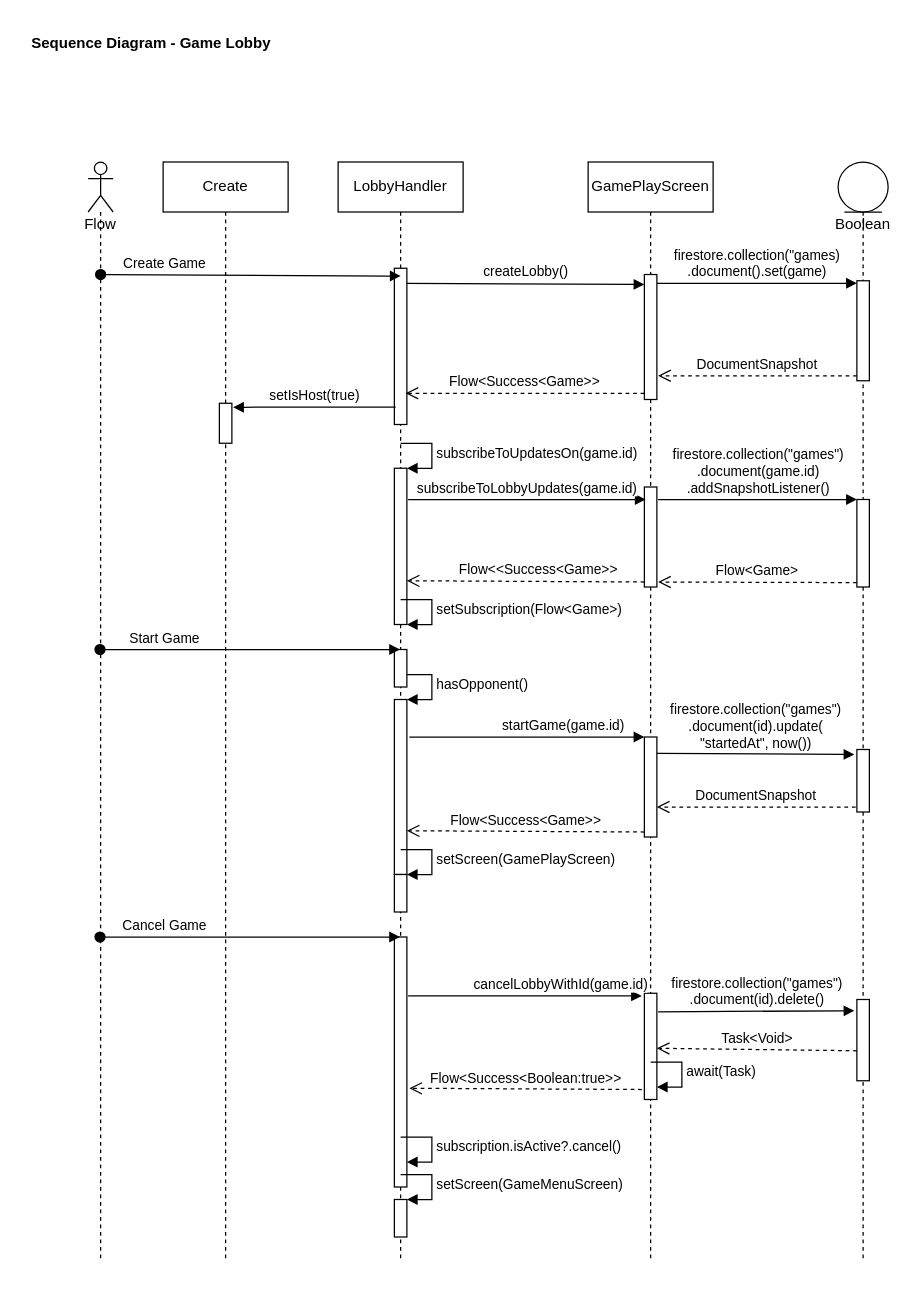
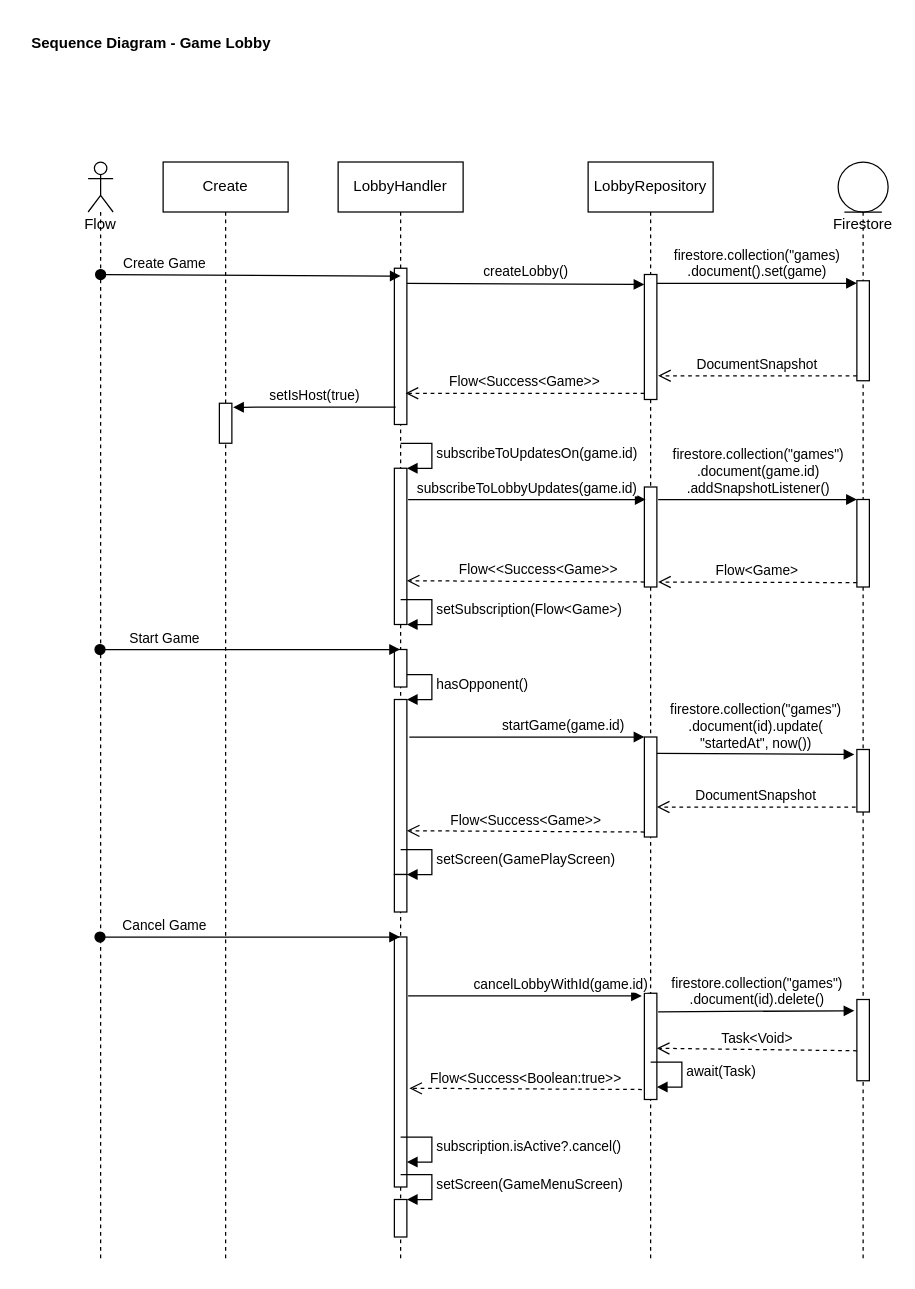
node "GamePlayScreen": label "GamePlayScreen" -> "LobbyRepository"
node "Boolean": label "Boolean" -> "Firestore"
